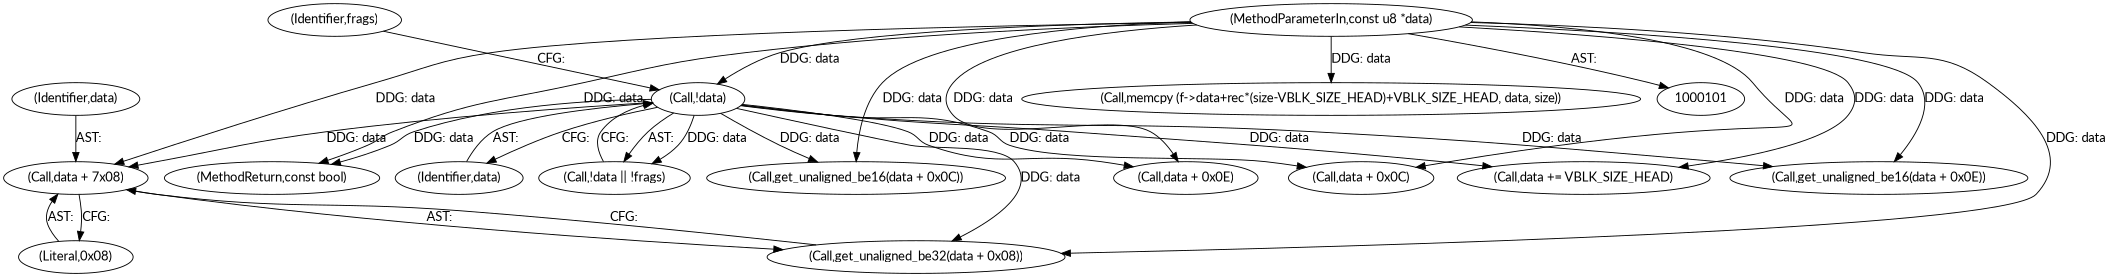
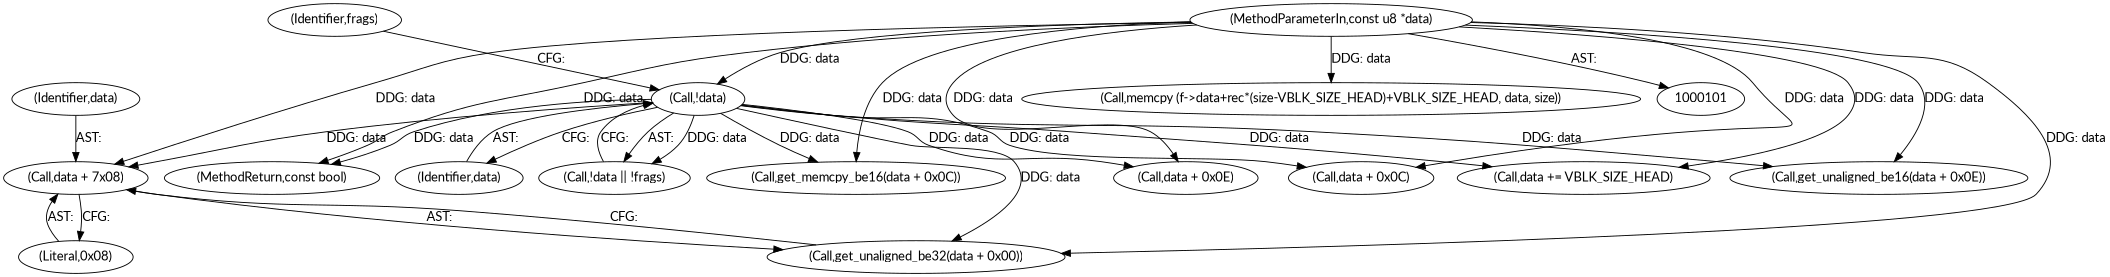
node "(Call,get_unaligned_be16(data + 0x0C))": label "(Call,get_unaligned_be16(data + 0x0C))" -> "(Call,get_memcpy_be16(data + 0x0C))"
node "(Call,get_unaligned_be32(data + 0x08))": label "(Call,get_unaligned_be32(data + 0x08))" -> "(Call,get_unaligned_be32(data + 0x00))"
